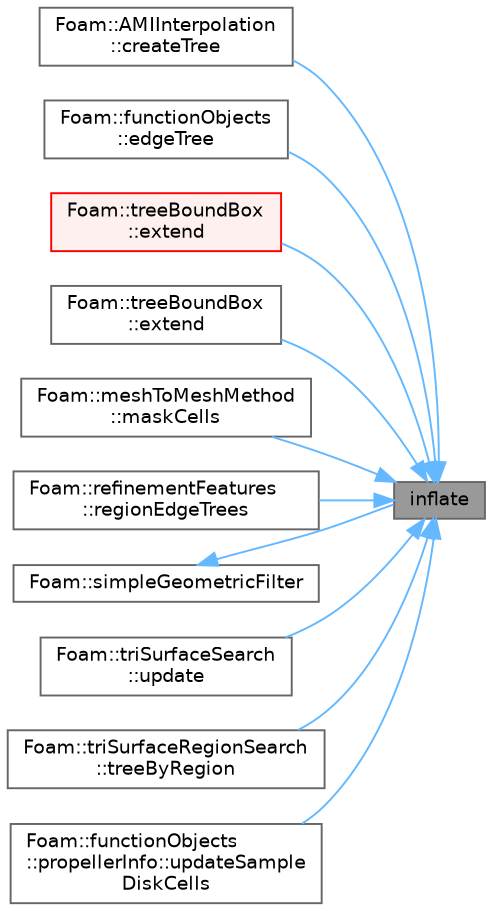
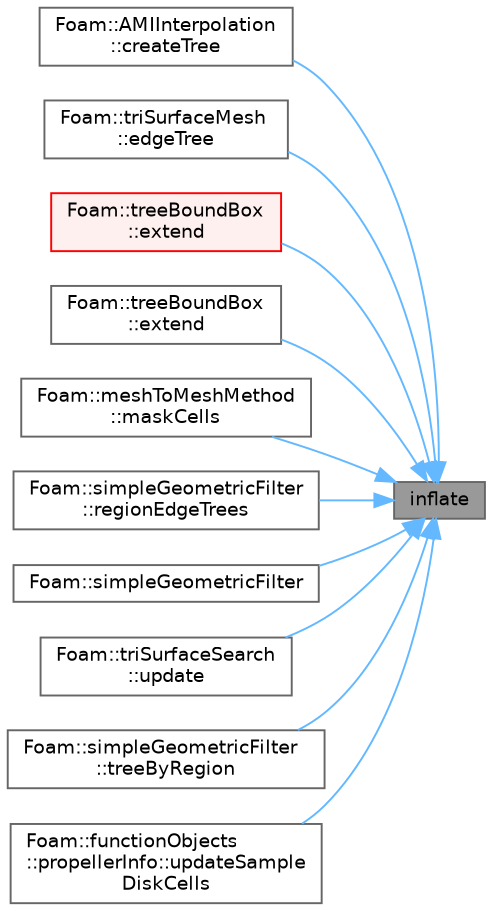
node "Foam::functionObjects ::edgeTree": label "Foam::functionObjects ::edgeTree" -> "Foam::triSurfaceMesh ::edgeTree"
node "Foam::refinementFeatures ::regionEdgeTrees": label "Foam::refinementFeatures ::regionEdgeTrees" -> "Foam::simpleGeometricFilter ::regionEdgeTrees"
edge "inflate" -> "Foam::simpleGeometricFilter": reversed
node "Foam::triSurfaceRegionSearch ::treeByRegion": label "Foam::triSurfaceRegionSearch ::treeByRegion" -> "Foam::simpleGeometricFilter ::treeByRegion"
